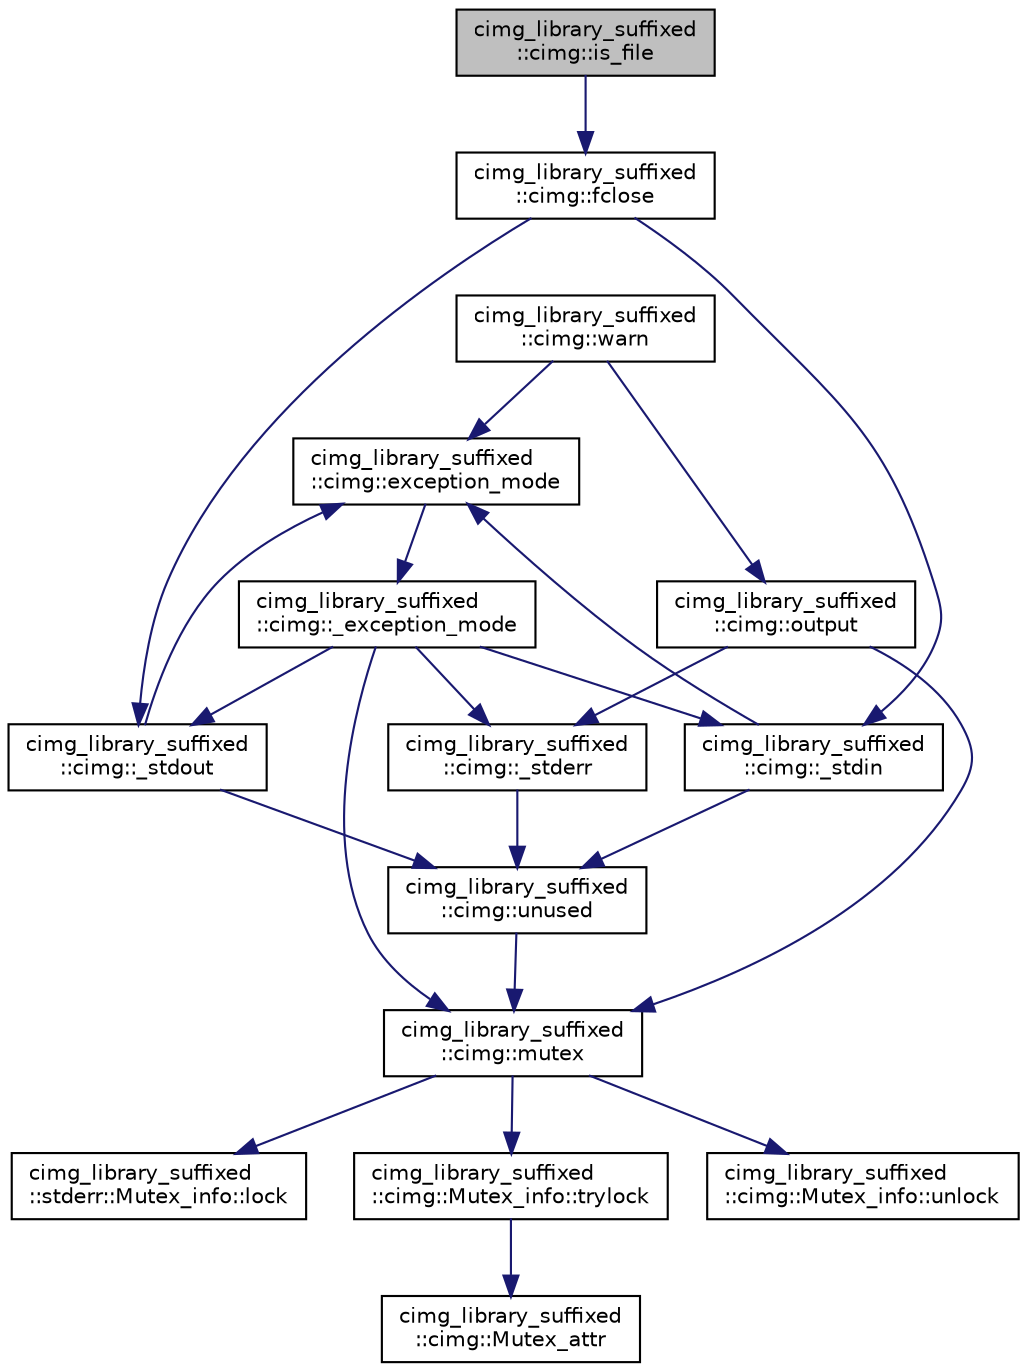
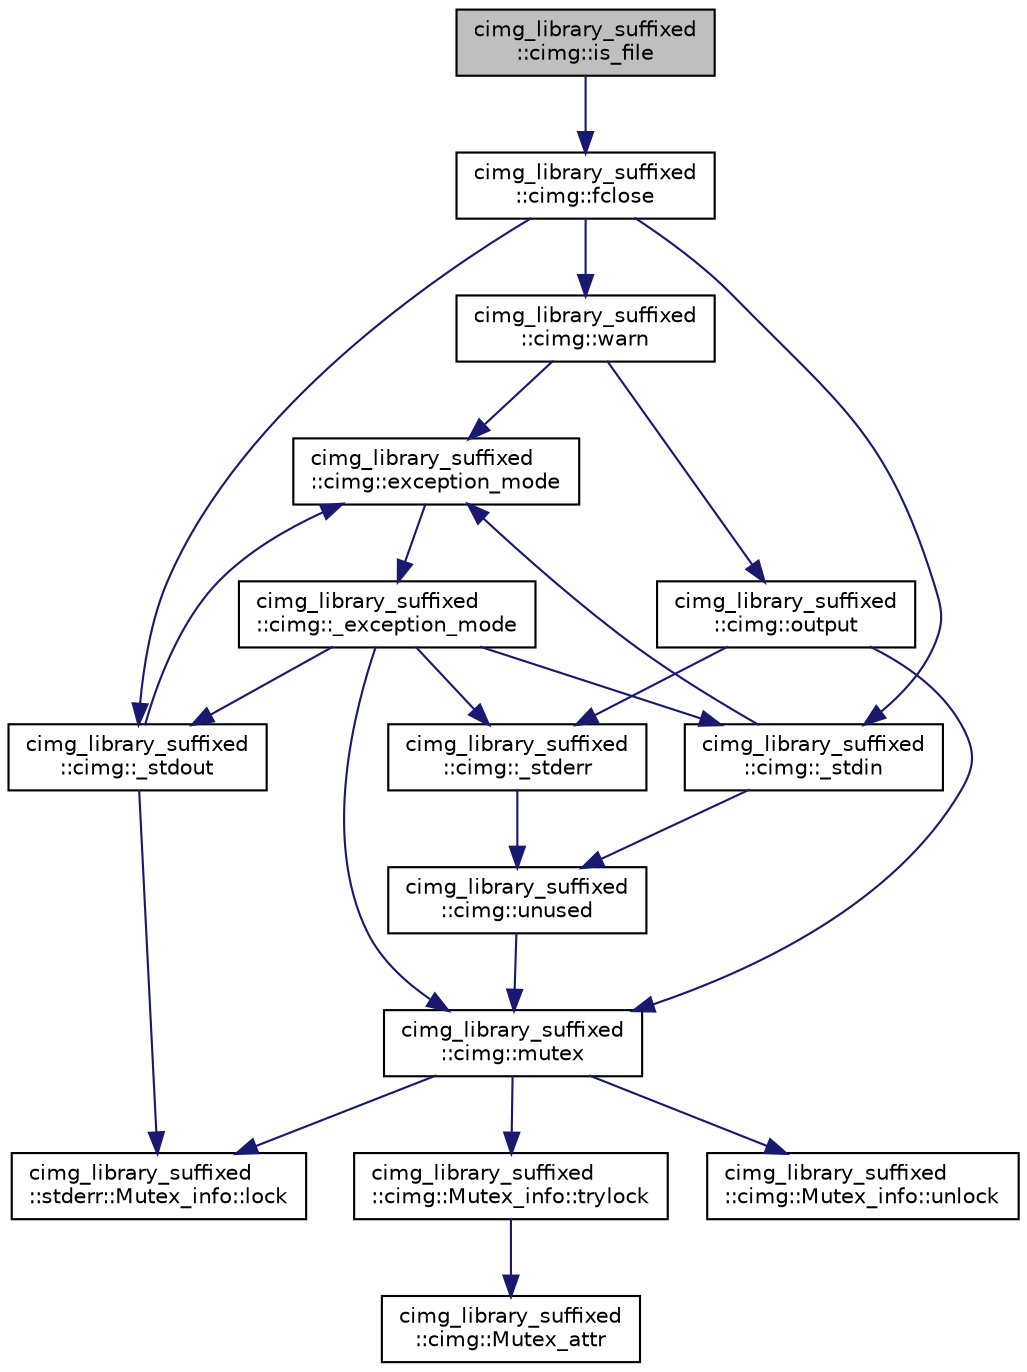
edge "cimg_library_suffixed ::cimg::fclose" -> "cimg_library_suffixed ::cimg::warn": added
edge "cimg_library_suffixed ::cimg::_stdout" -> "cimg_library_suffixed ::cimg::unused": now "cimg_library_suffixed ::cimg::_stdout" -> "cimg_library_suffixed ::stderr::Mutex_info::lock"
